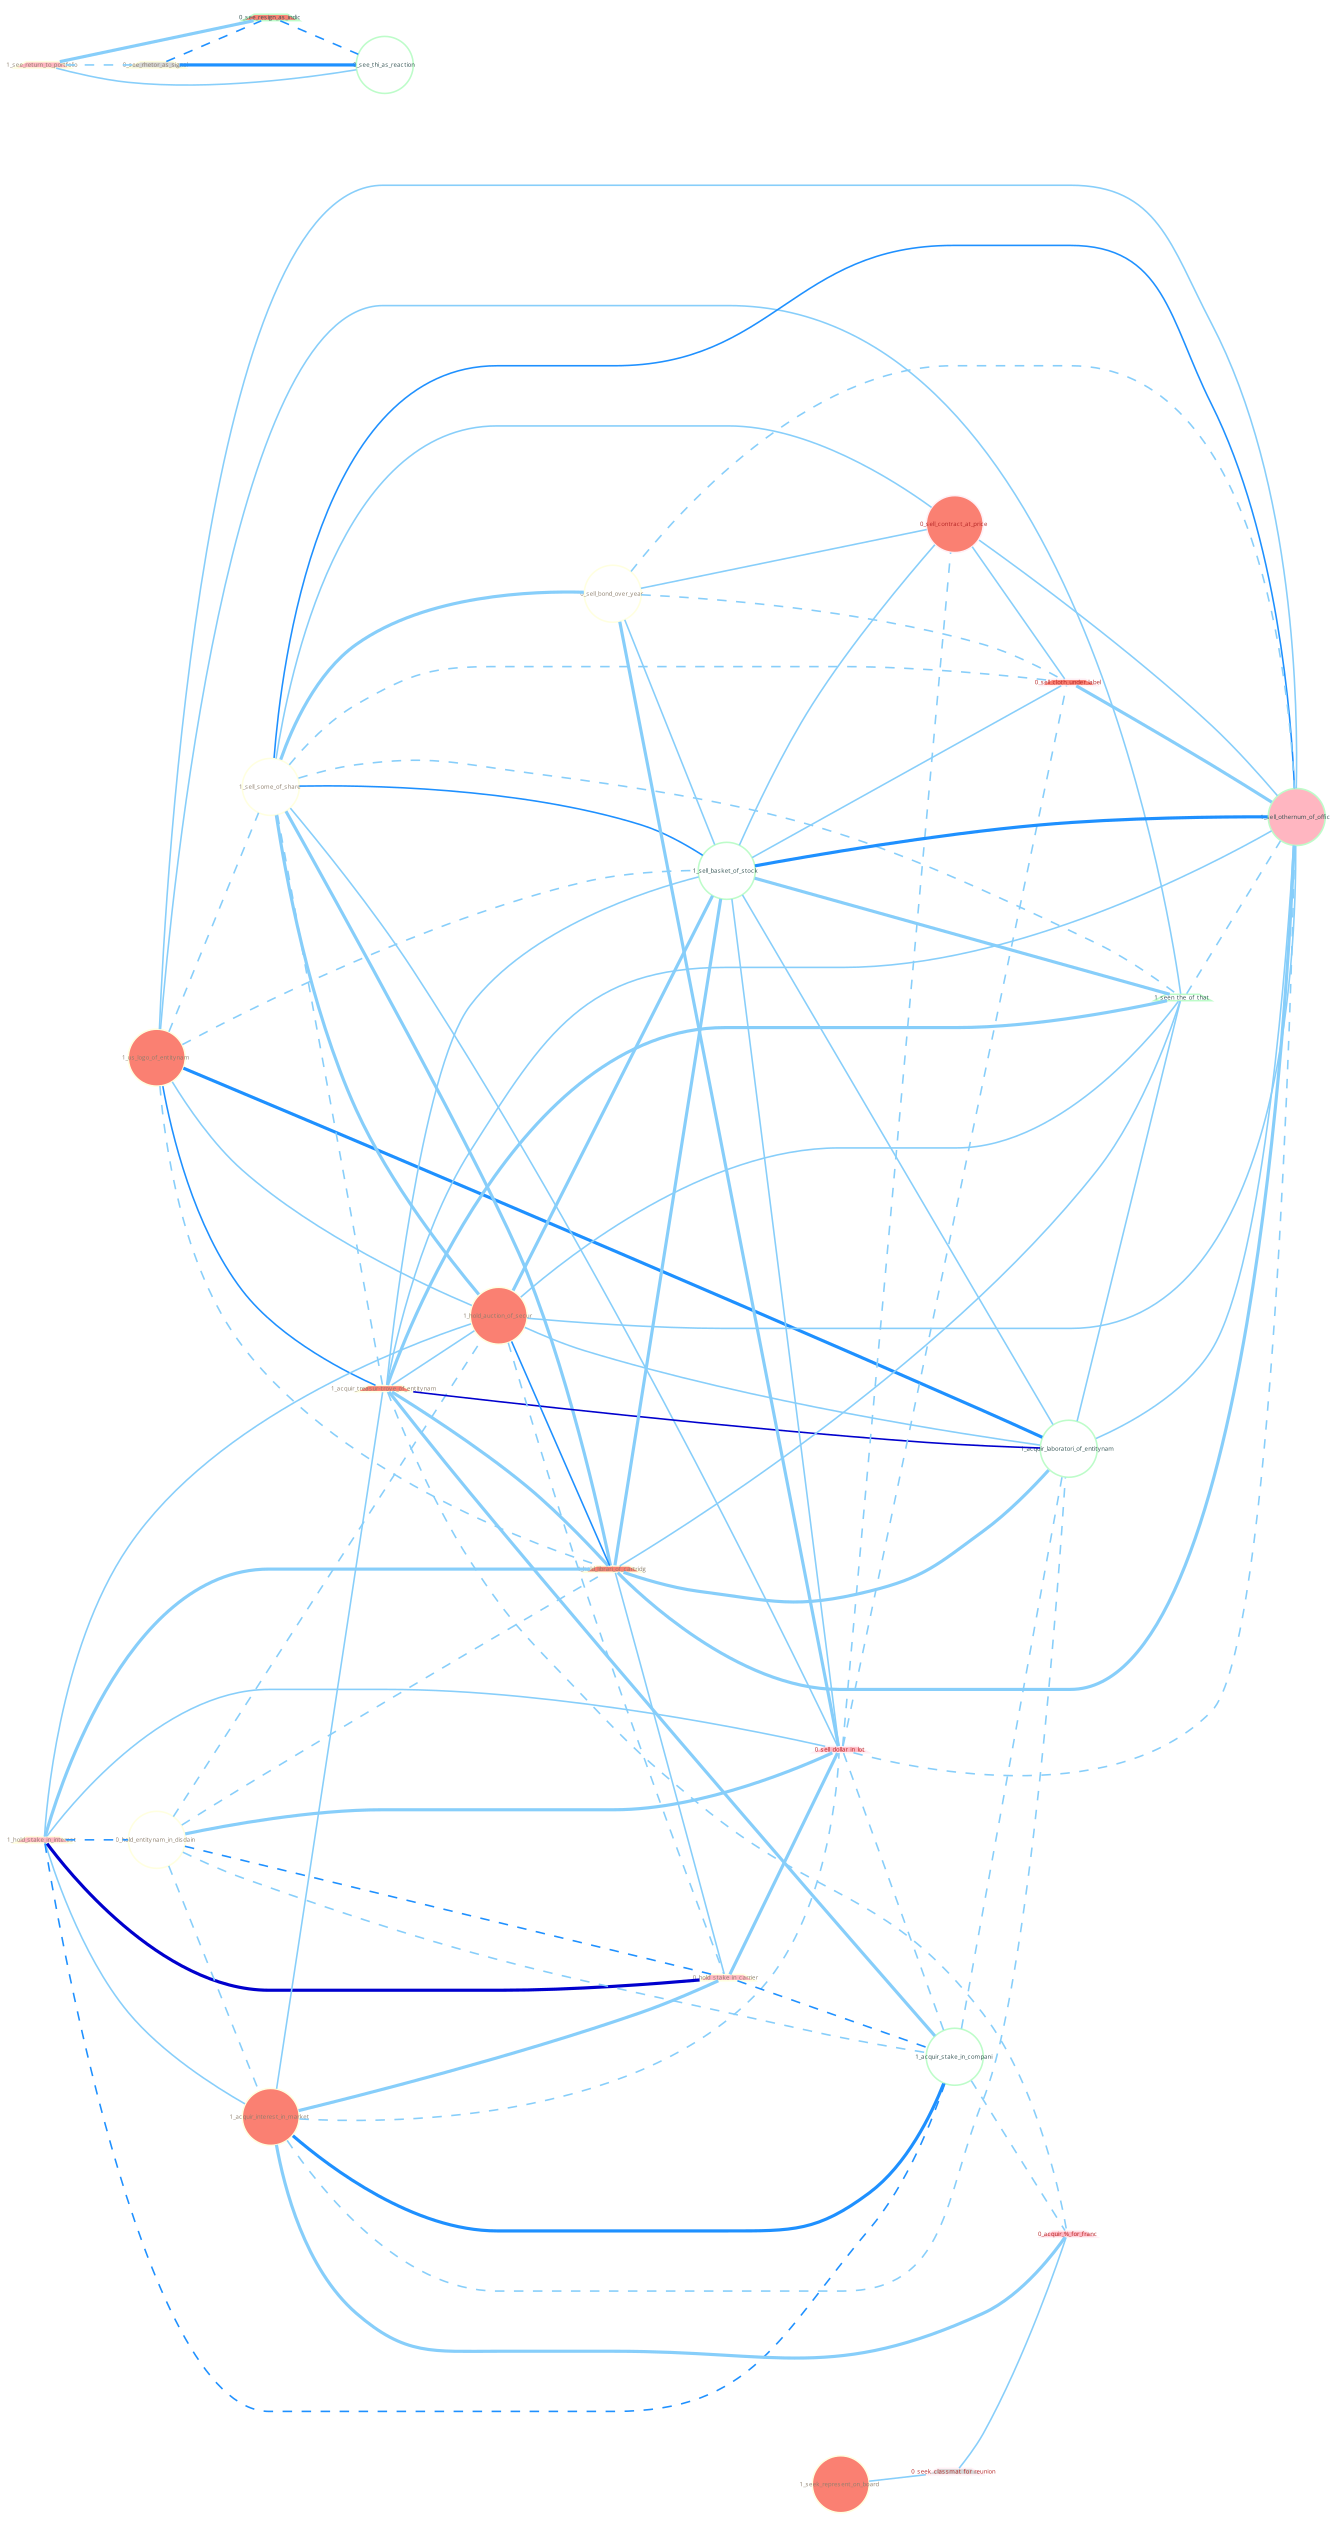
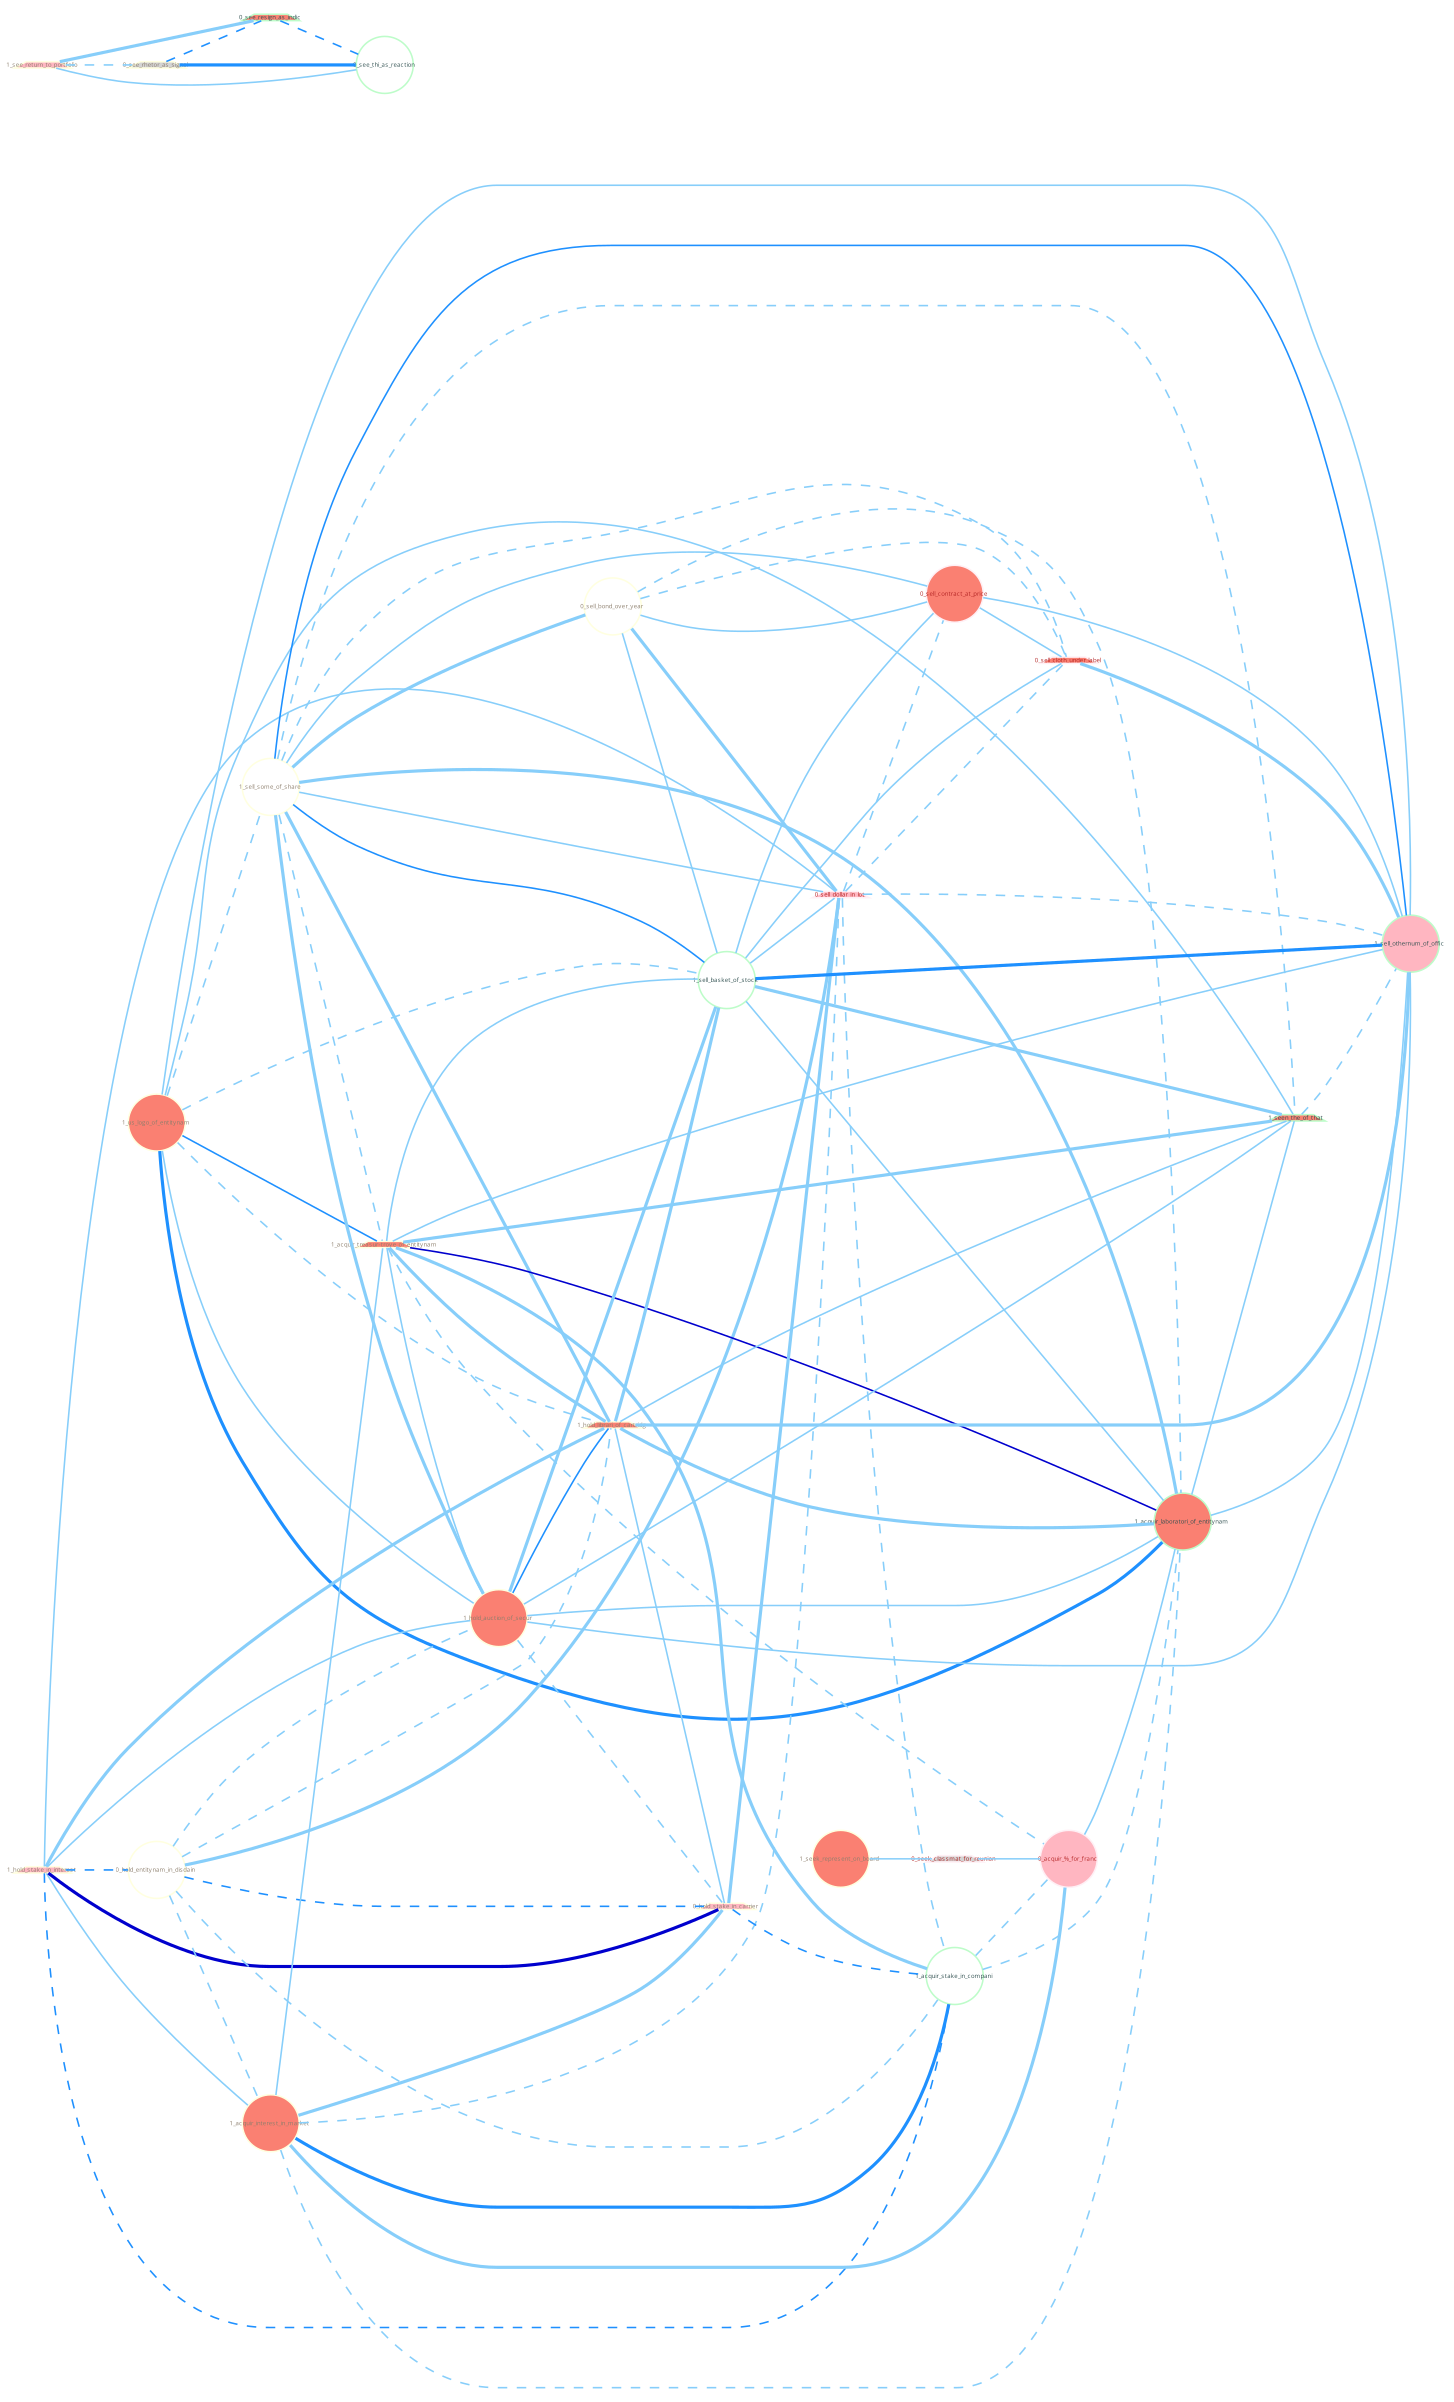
edge "0_sell_bond_over_year" -- "1_sell_othernum_of_offic": now "0_sell_bond_over_year" -- "1_acquir_laboratori_of_entitynam"
edge "1_sell_some_of_share" -- "1_acquir_laboratori_of_entitynam": added
node "1_seen_the_of_that": fillcolor white -> salmon
node "1_acquir_laboratori_of_entitynam": fillcolor white -> salmon
edge "1_acquir_laboratori_of_entitynam" -- "0_acquir_%_for_franc": added
node "0_acquir_%_for_franc": shape trapezium -> circle
